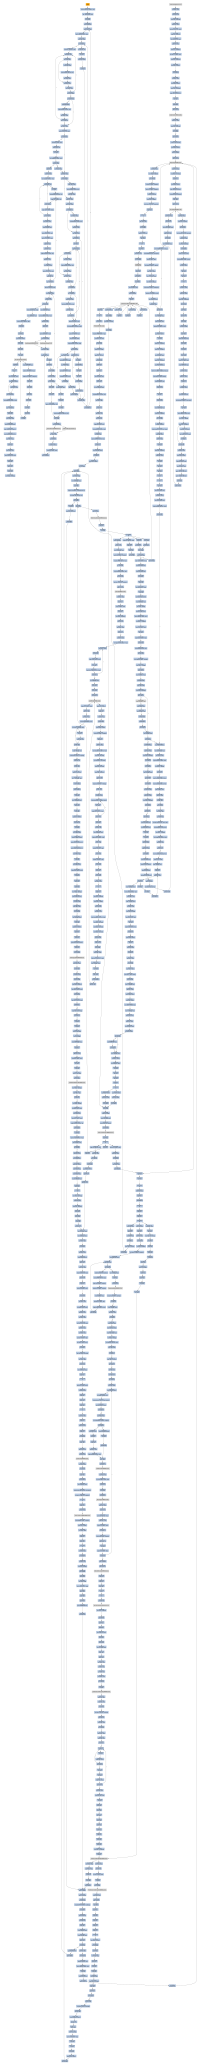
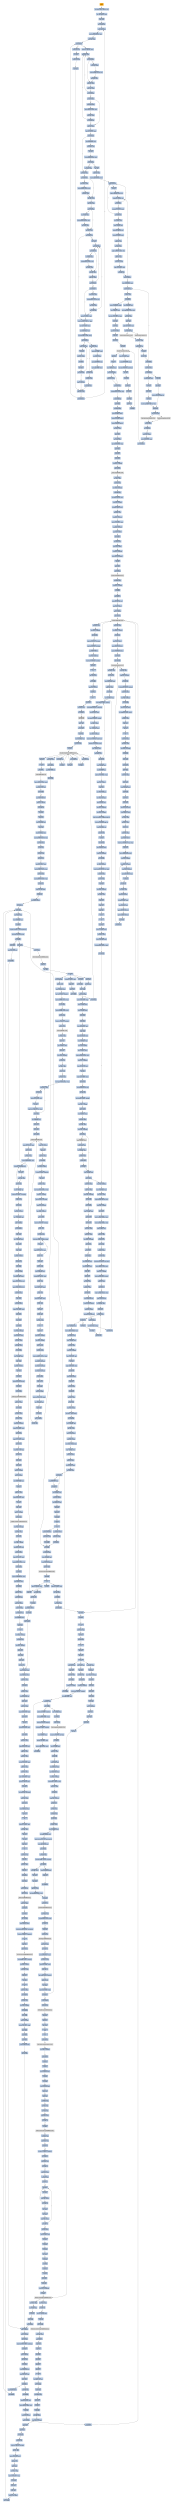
node "0x0040b4de call 0x4141a0": added
